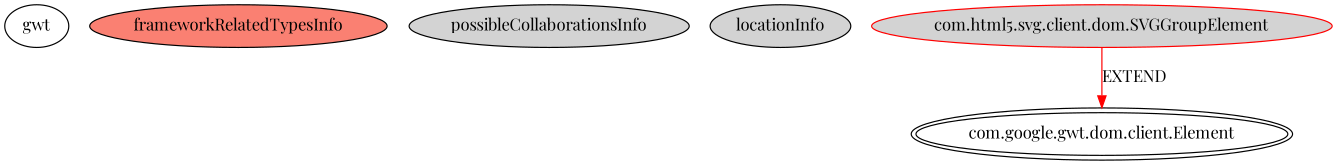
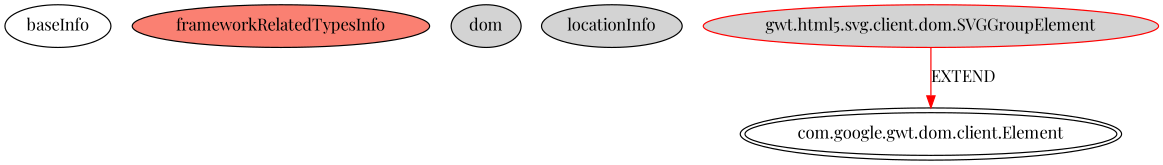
node "gwt": label "gwt" -> "baseInfo"
node "possibleCollaborationsInfo": label "possibleCollaborationsInfo" -> "dom"
node "com.html5.svg.client.dom.SVGGroupElement": label "com.html5.svg.client.dom.SVGGroupElement" -> "gwt.html5.svg.client.dom.SVGGroupElement"
